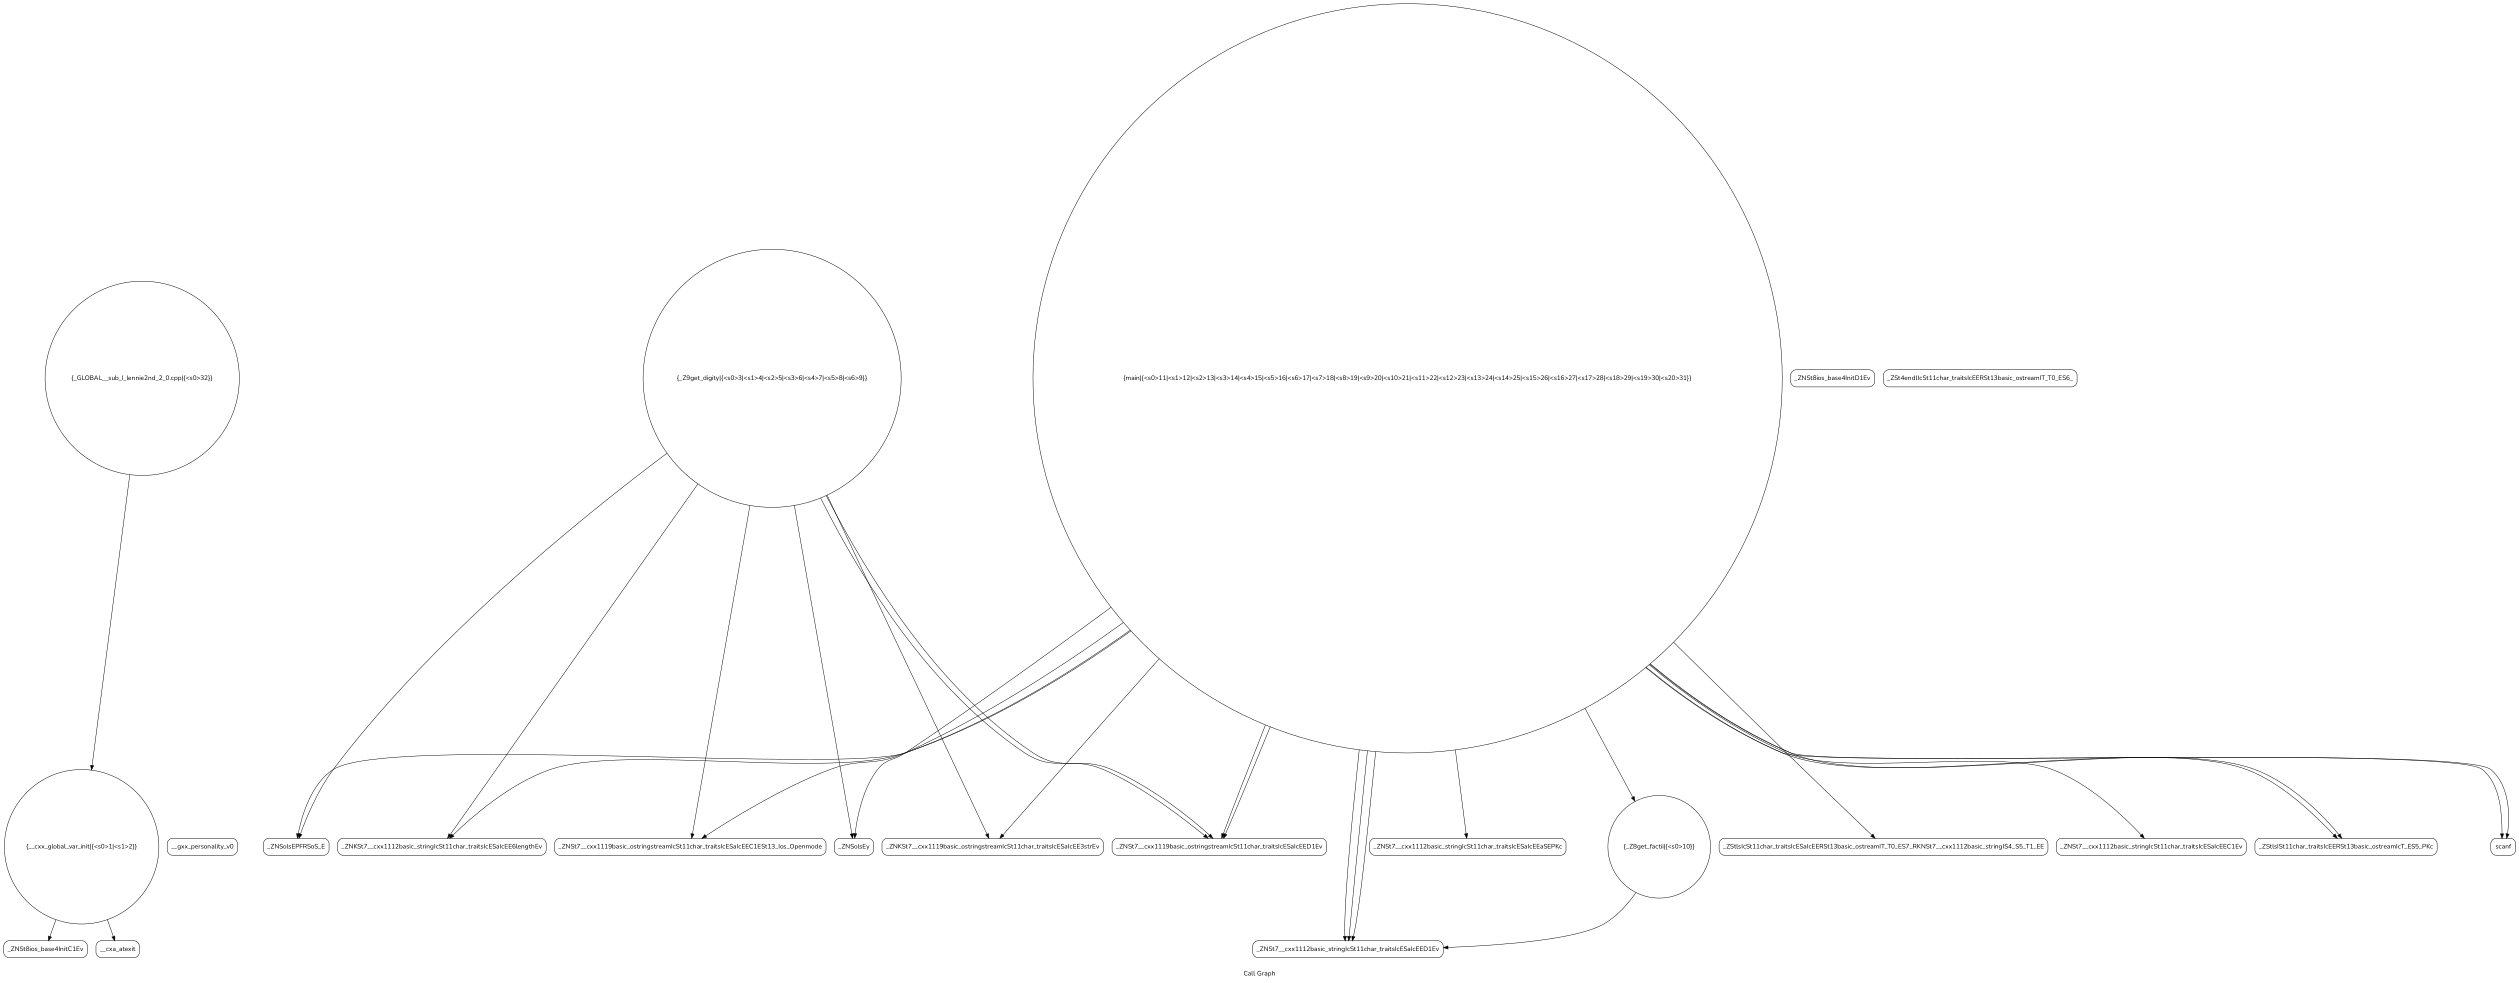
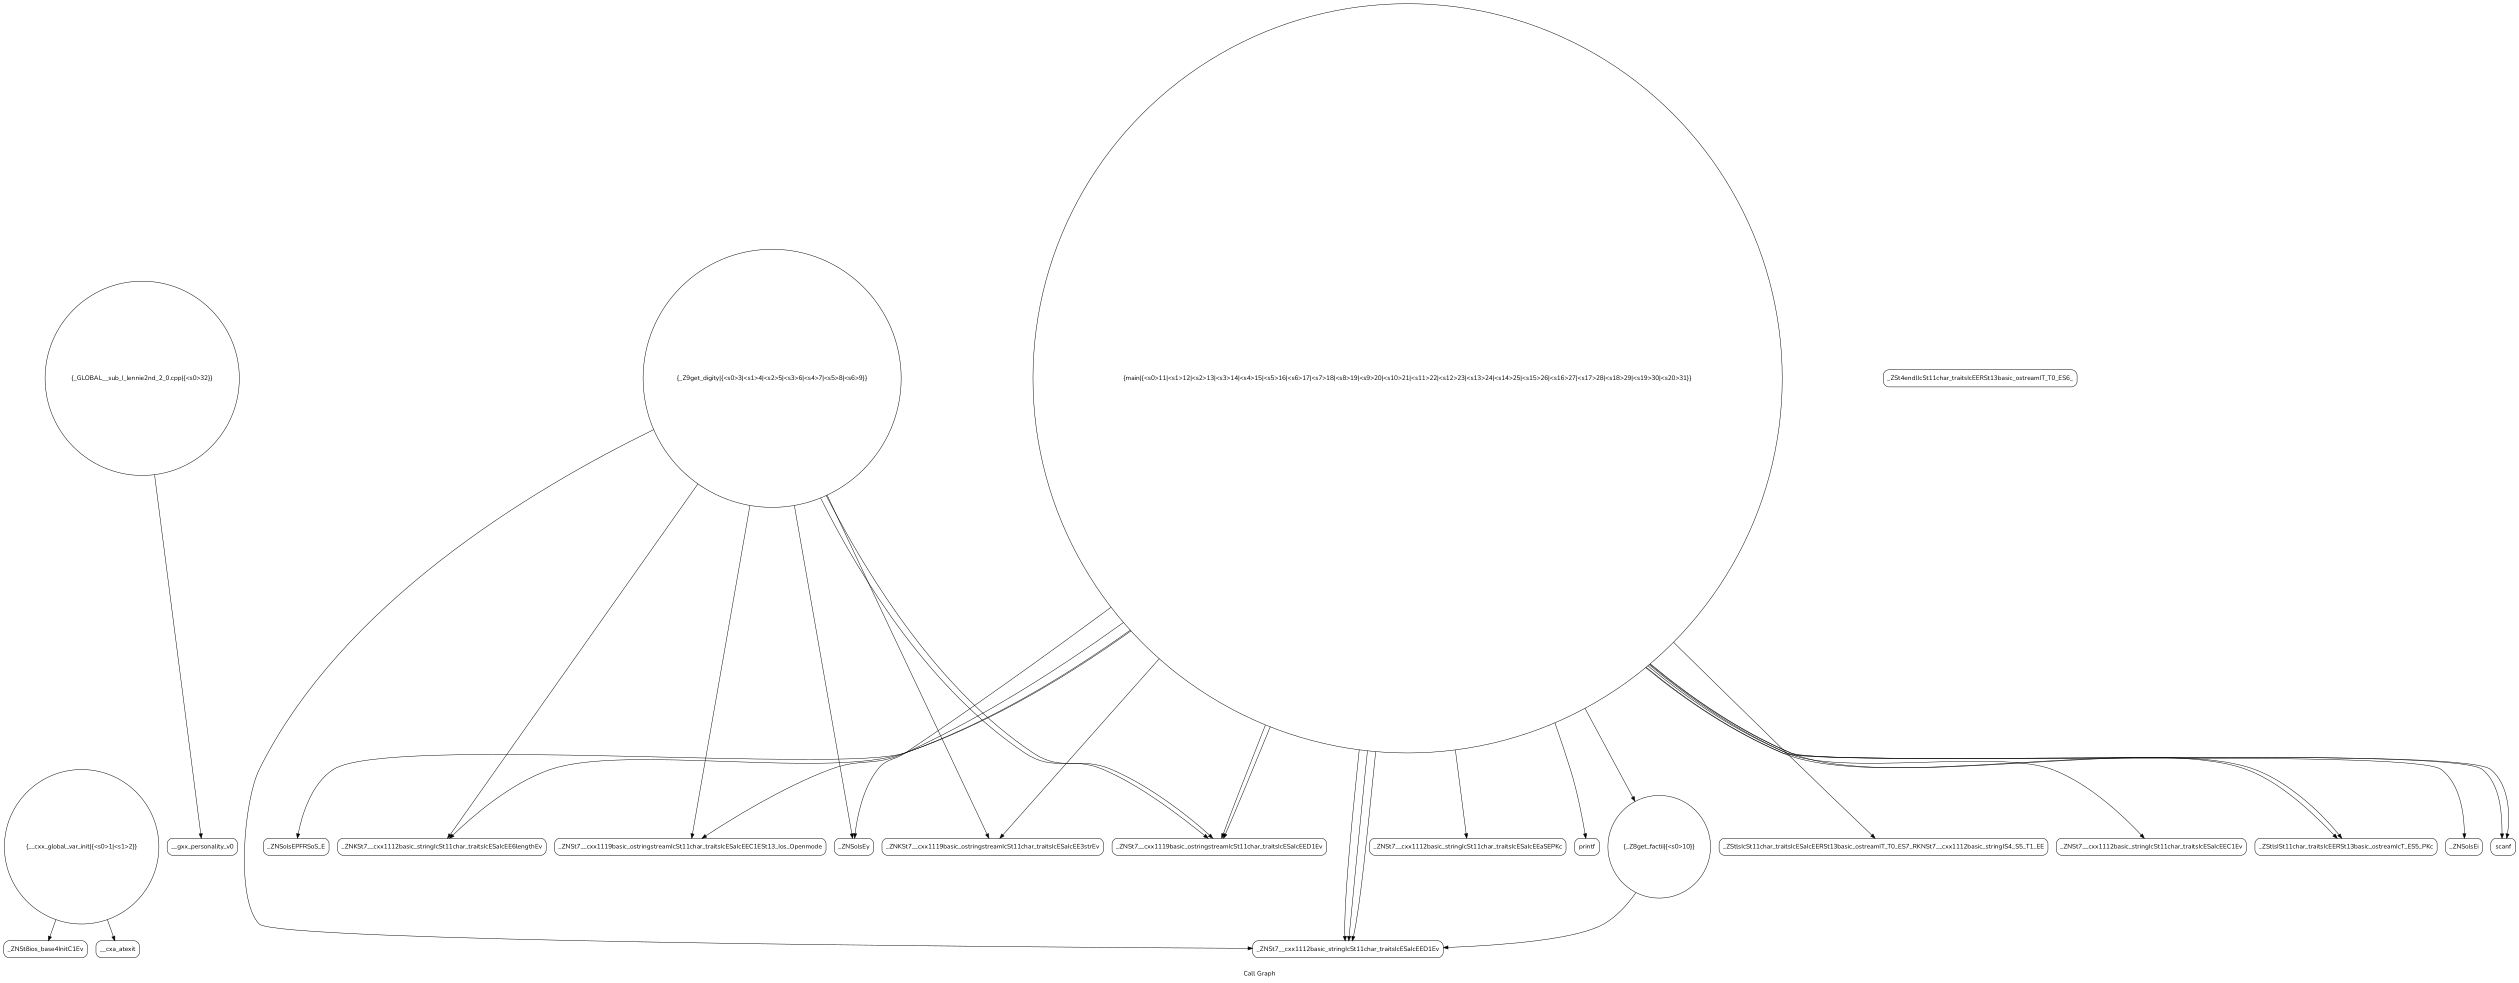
node "_ZNSt8ios_base4InitD1Ev": removed
edge "{_GLOBAL__sub_I_lennie2nd_2_0.cpp|{<s0>32}}" -> "{__cxx_global_var_init|{<s0>1|<s1>2}}": now "{_GLOBAL__sub_I_lennie2nd_2_0.cpp|{<s0>32}}" -> "__gxx_personality_v0"
edge "{_Z9get_digity|{<s0>3|<s1>4|<s2>5|<s3>6|<s4>7|<s5>8|<s6>9}}" -> "_ZNSolsEPFRSoS_E": now "{_Z9get_digity|{<s0>3|<s1>4|<s2>5|<s3>6|<s4>7|<s5>8|<s6>9}}" -> "_ZNSt7__cxx1112basic_stringIcSt11char_traitsIcESaIcEED1Ev"
node "printf": added
node "_ZNSolsEi": added
